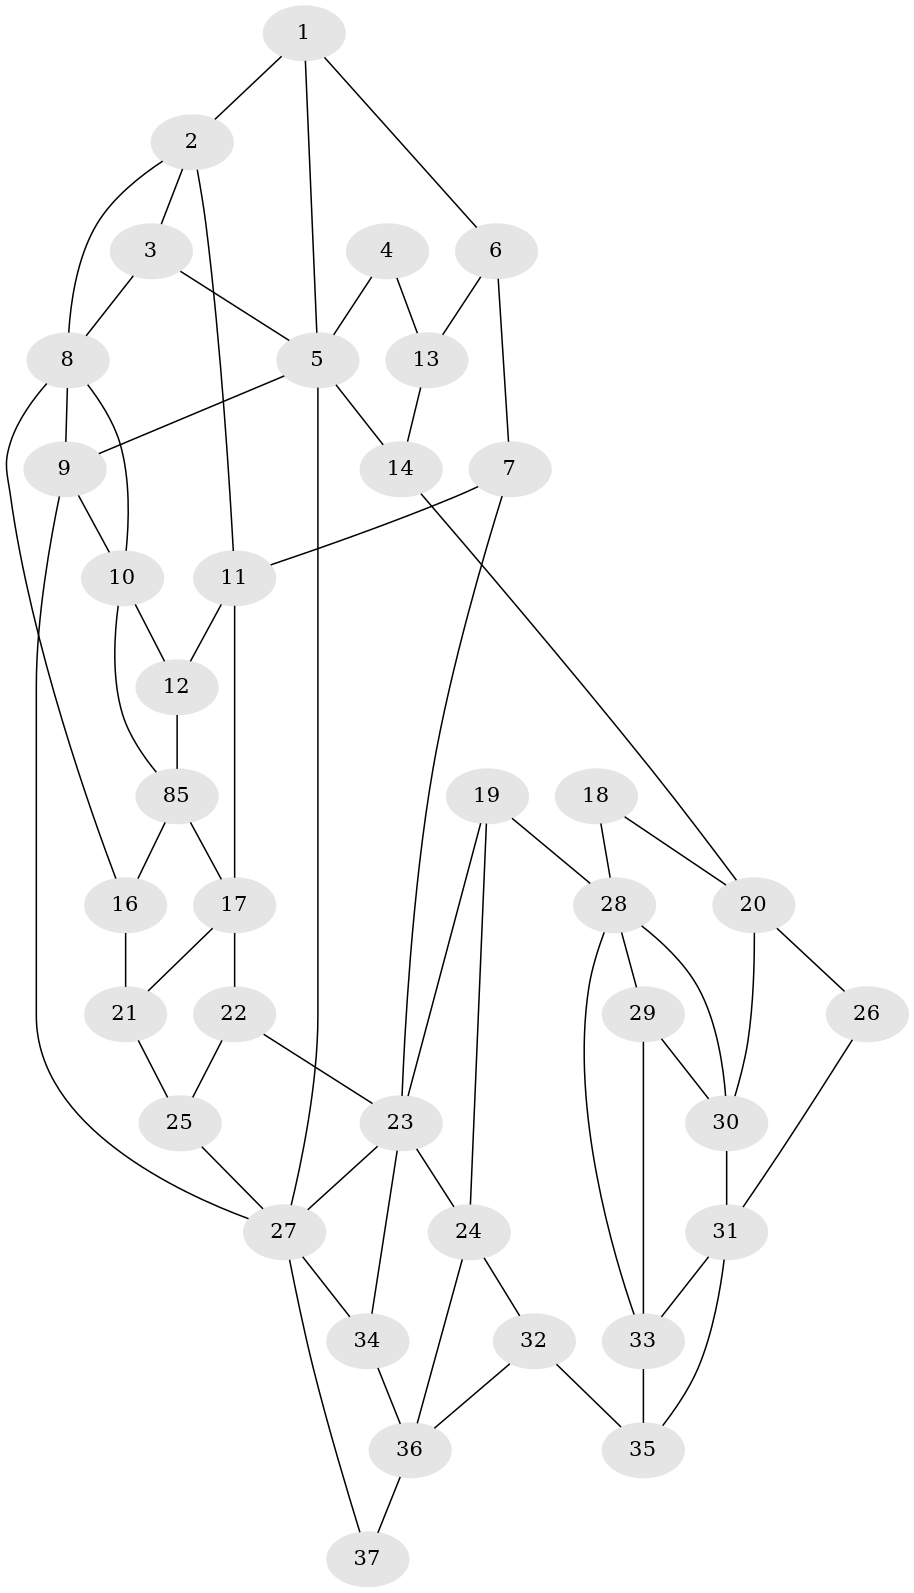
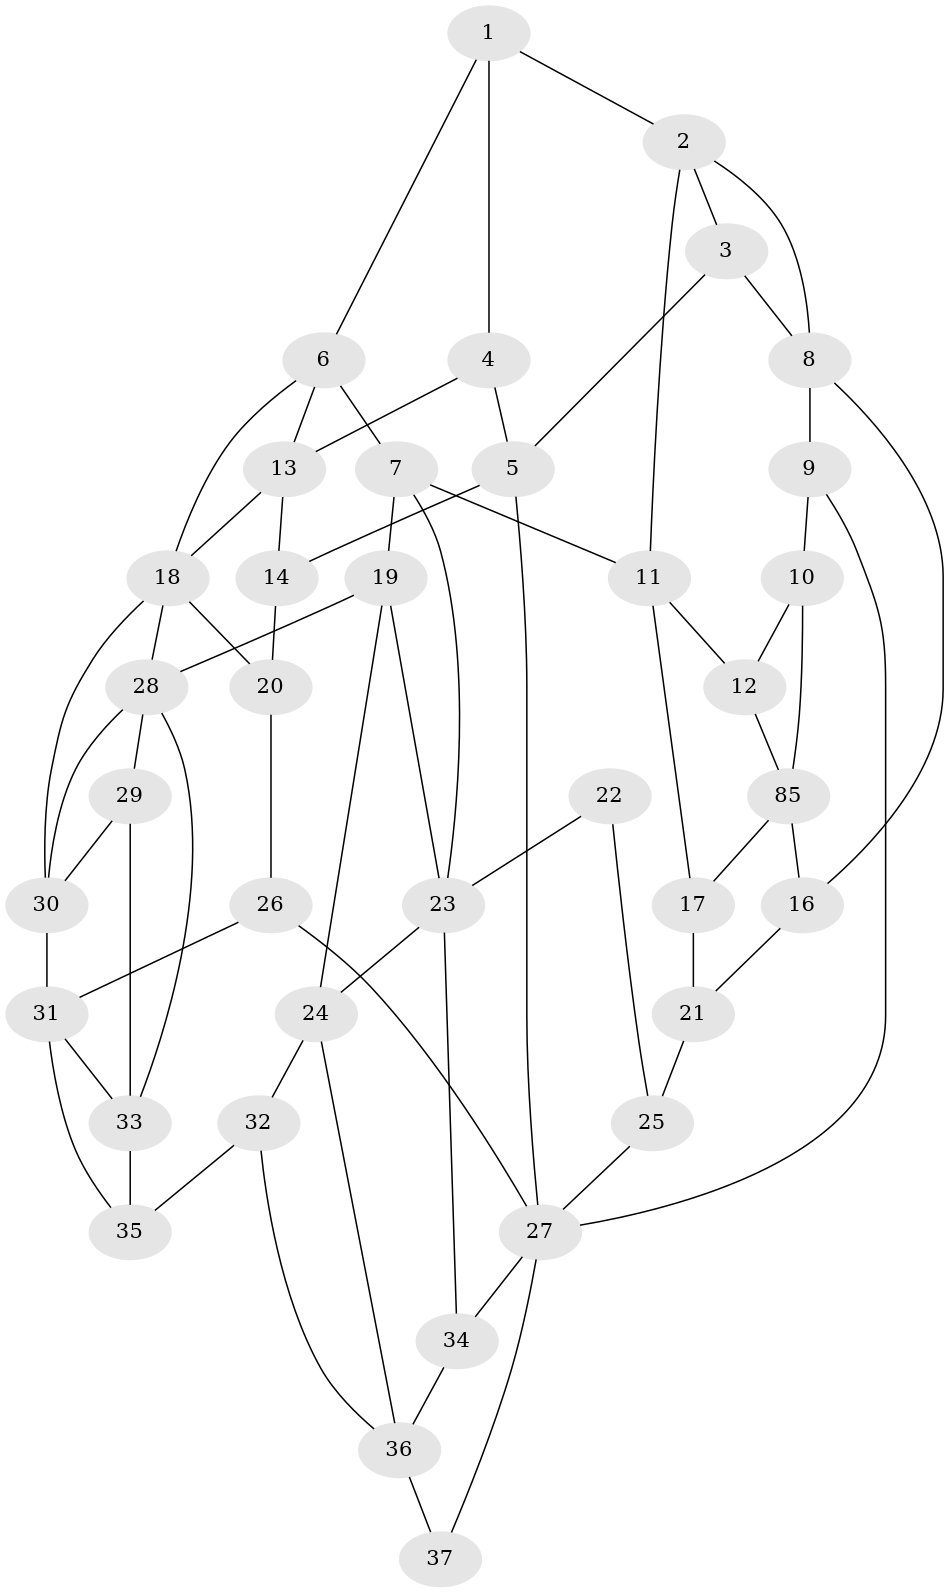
edge "1" -- "5": now "1" -- "4"
edge "5" -- "9": removed
edge "6" -- "18": added
edge "8" -- "10": removed
edge "7" -- "19": added
edge "13" -- "18": added
edge "17" -- "22": removed
edge "20" -- "30": now "18" -- "30"
edge "23" -- "27": now "26" -- "27"
